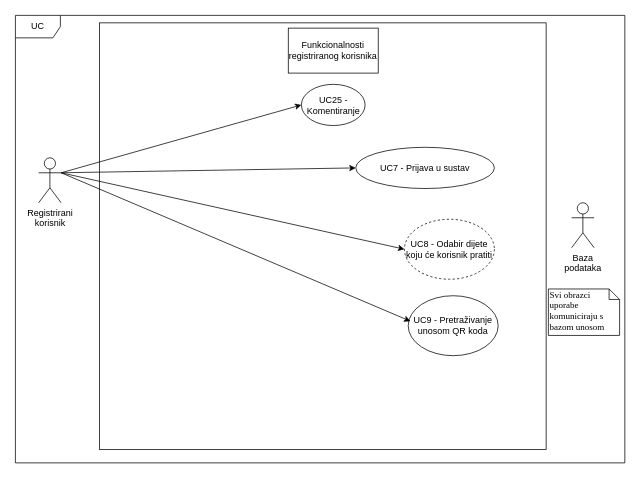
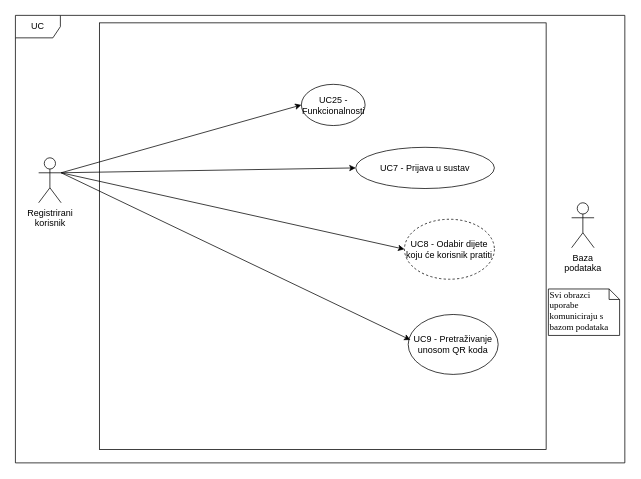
node "Funkcionalnosti registriranog korisnika": removed
node "UC25 - Komentiranje": label "UC25 - Komentiranje" -> "UC25 - Funkcionalnosti"
node "Svi obrazci uporabe komuniciraju s bazom unosom": label "Svi obrazci uporabe komuniciraju s bazom unosom" -> "Svi obrazci uporabe komuniciraju s bazom podataka"
node "UC9 - Pretraživanje unosom QR koda": moved (453, 326) -> (453, 345)
